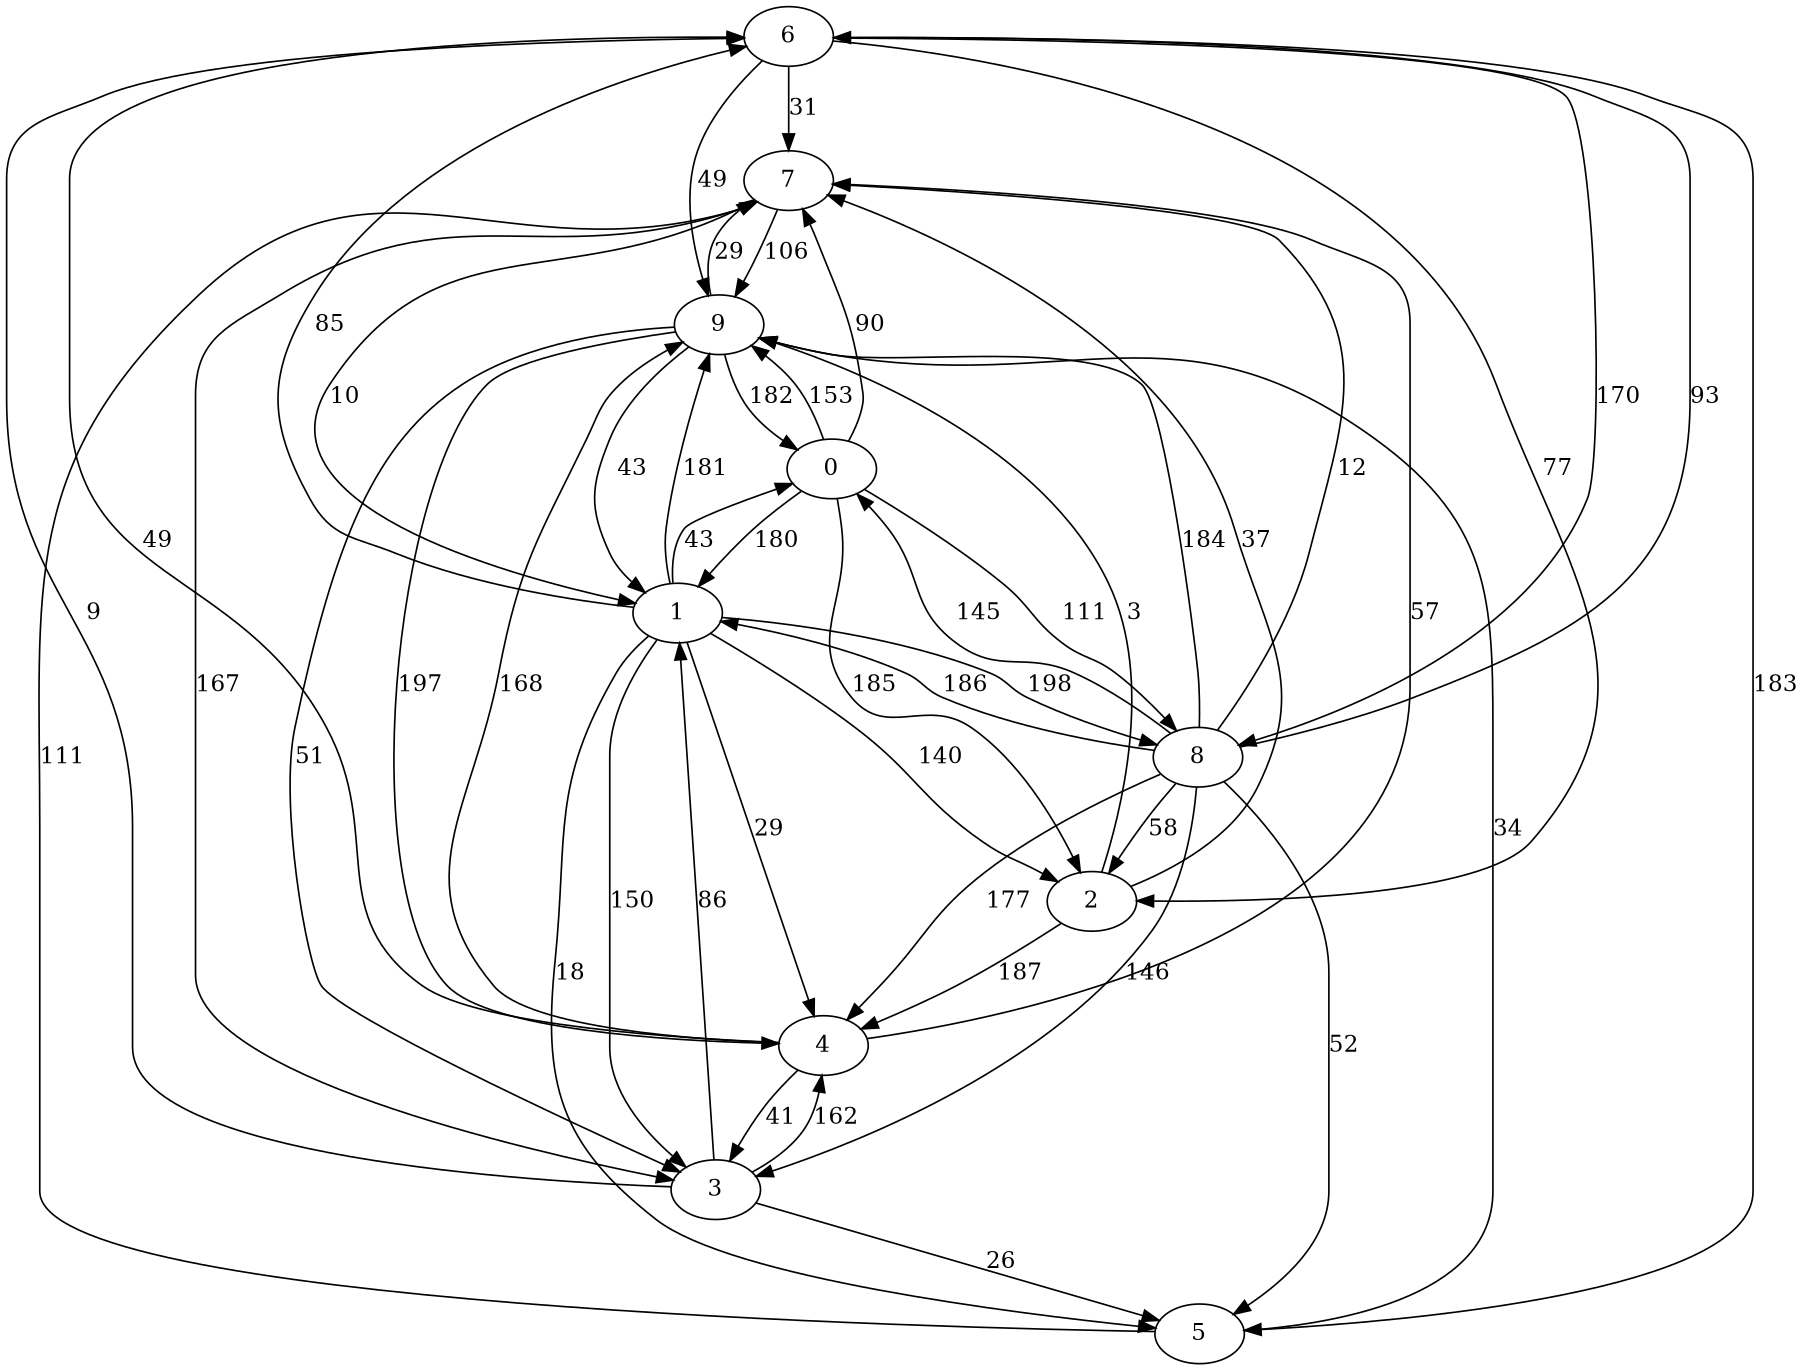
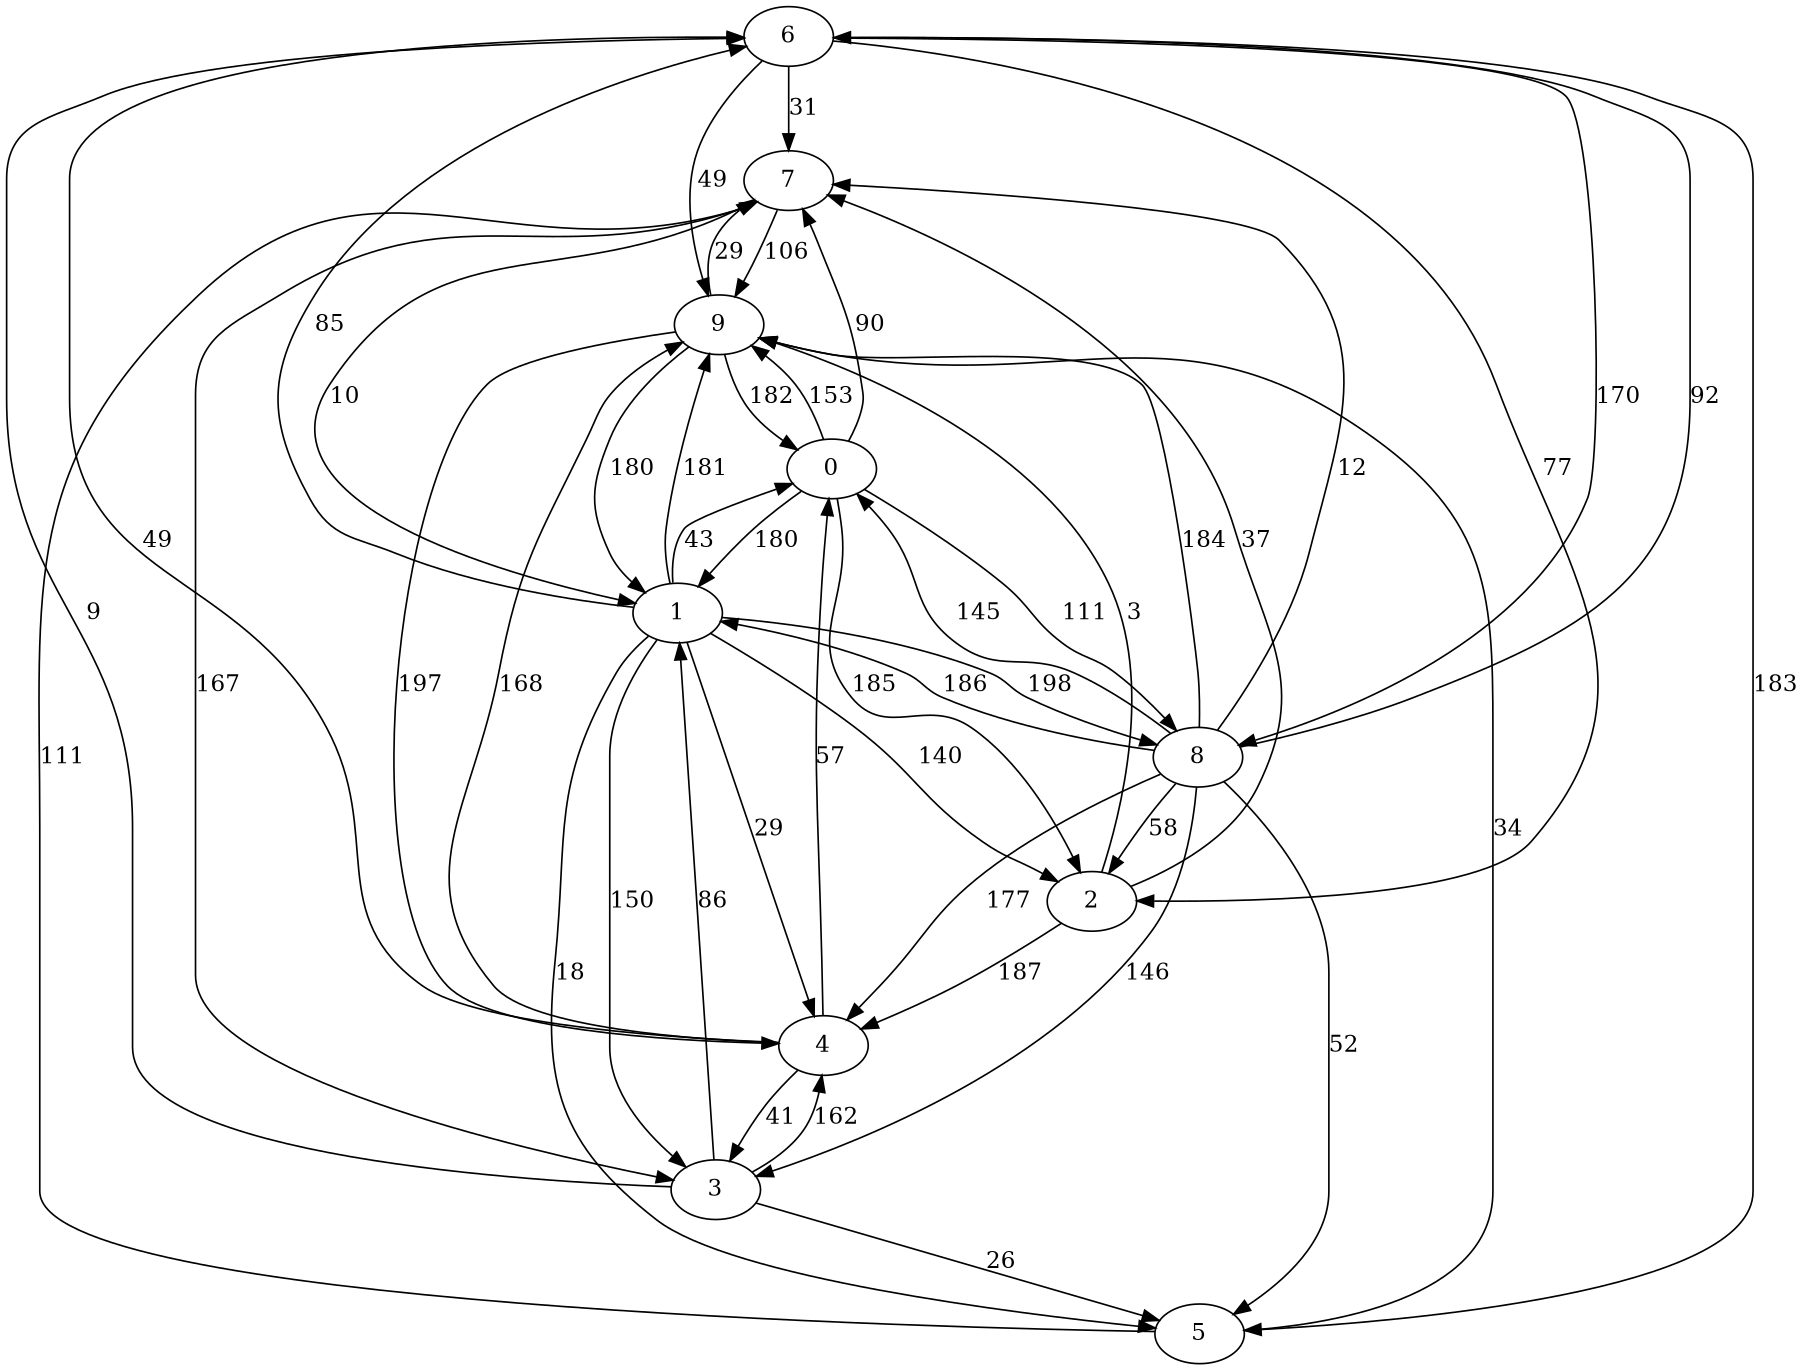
edge "8" -> "6": label "93" -> "92"
edge "9" -> "1": label "43" -> "180"
edge "4" -> "7": now "4" -> "0"
edge "9" -> "3": removed, label "51"
